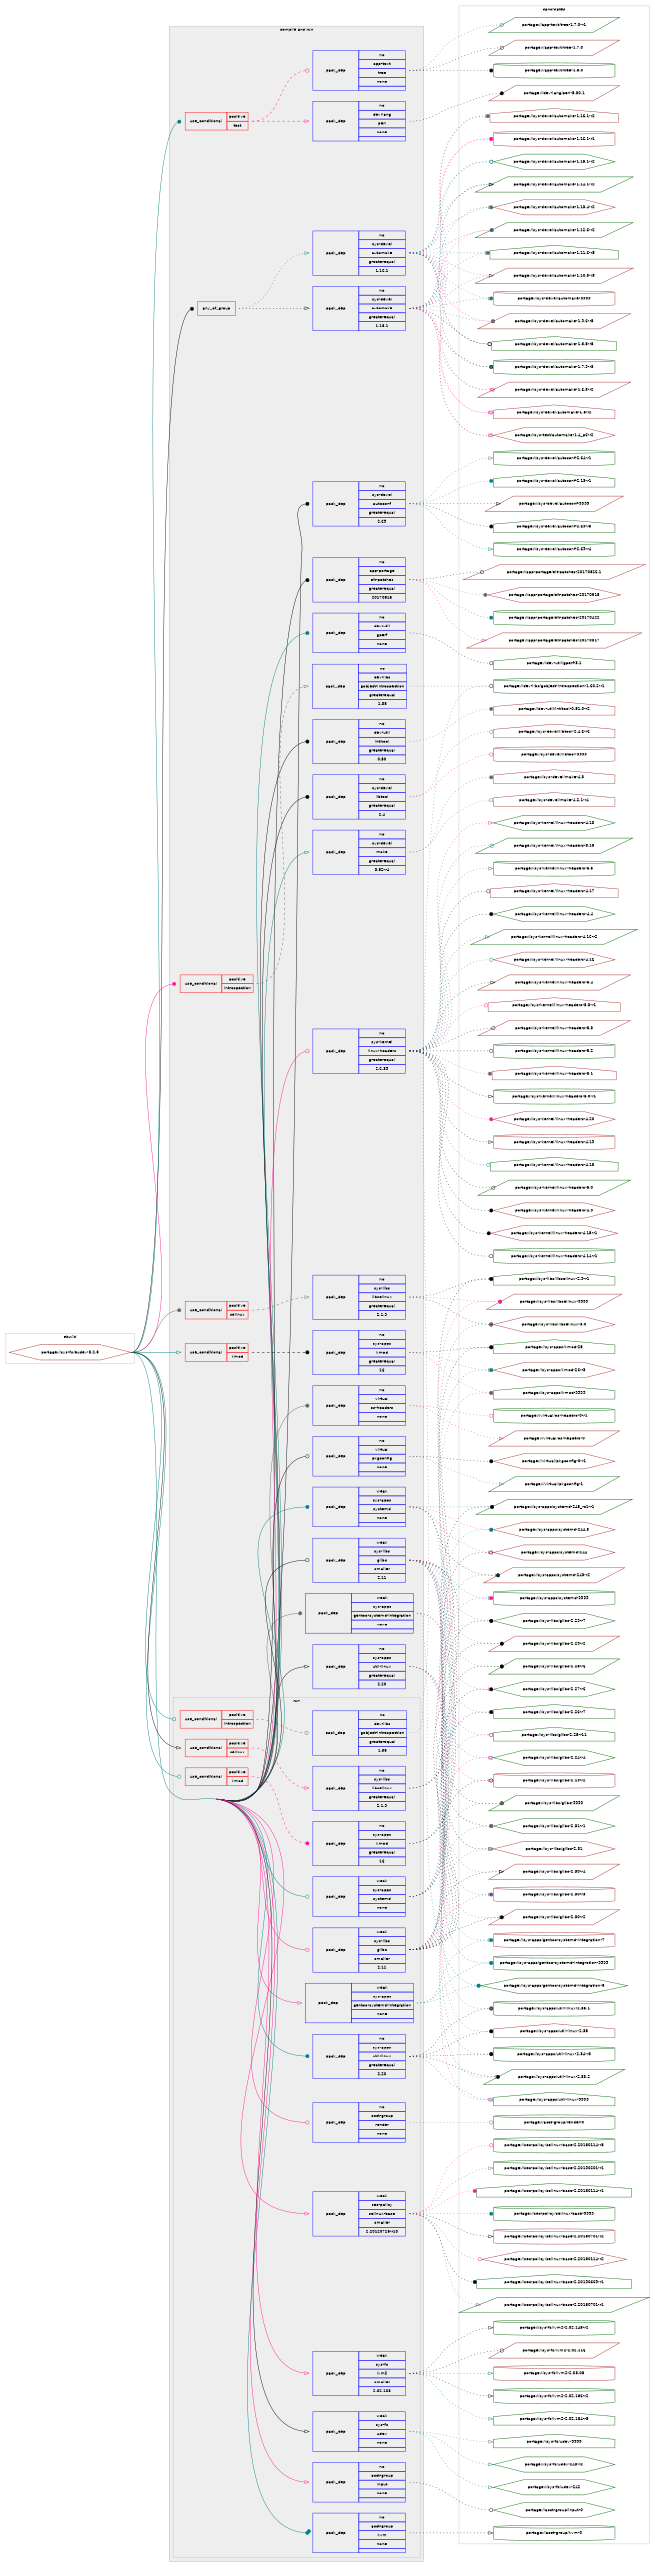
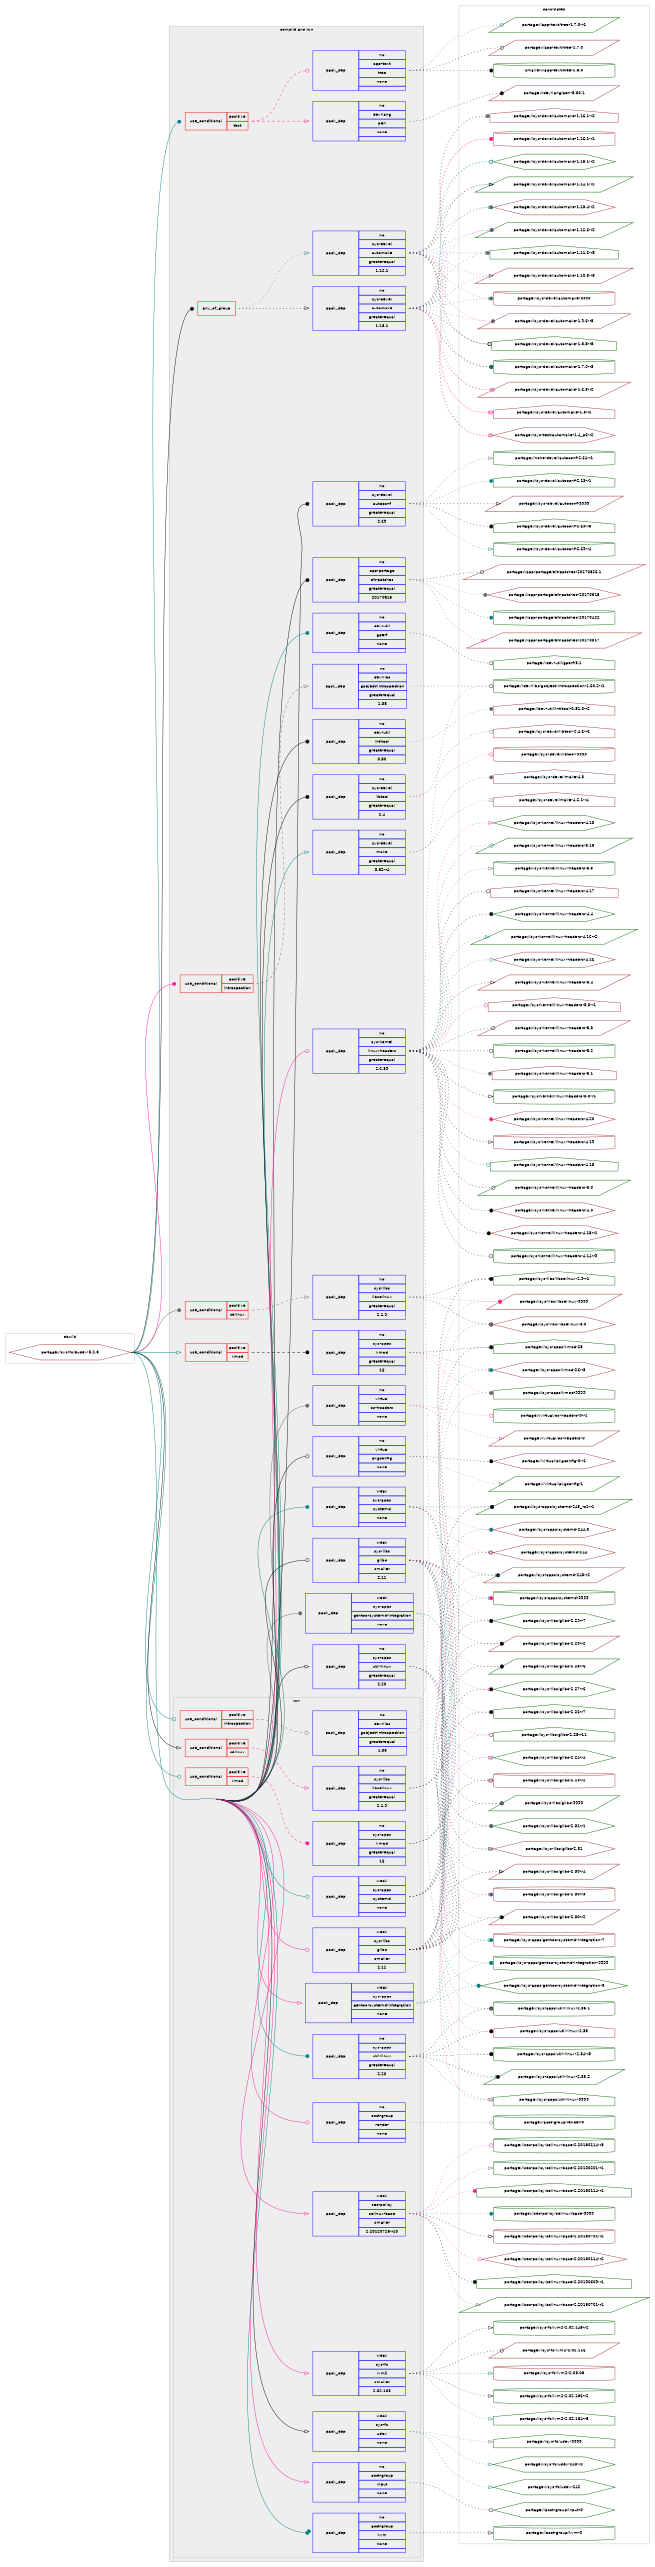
node "portage://app-text/tree-1.8.0": label "portage://app-text/tree-1.8.0" -> "smaller://app-text/tree-1.8.0"
node "portage://sys-devel/autoconf-2.64-r1": label "portage://sys-devel/autoconf-2.64-r1" -> "portage://none-devel/autoconf-2.64-r1"
node "portage://sys-kernel/linux-headers-4.14-r1": label "portage://sys-kernel/linux-headers-4.14-r1" -> "portage://sys-kernel/linux-headers-4.14-r9"
